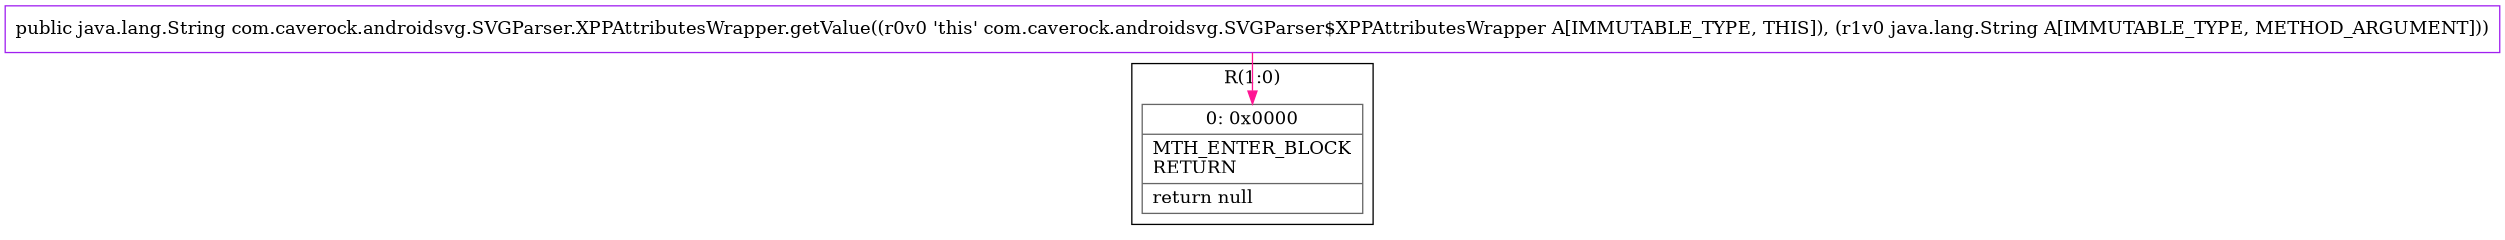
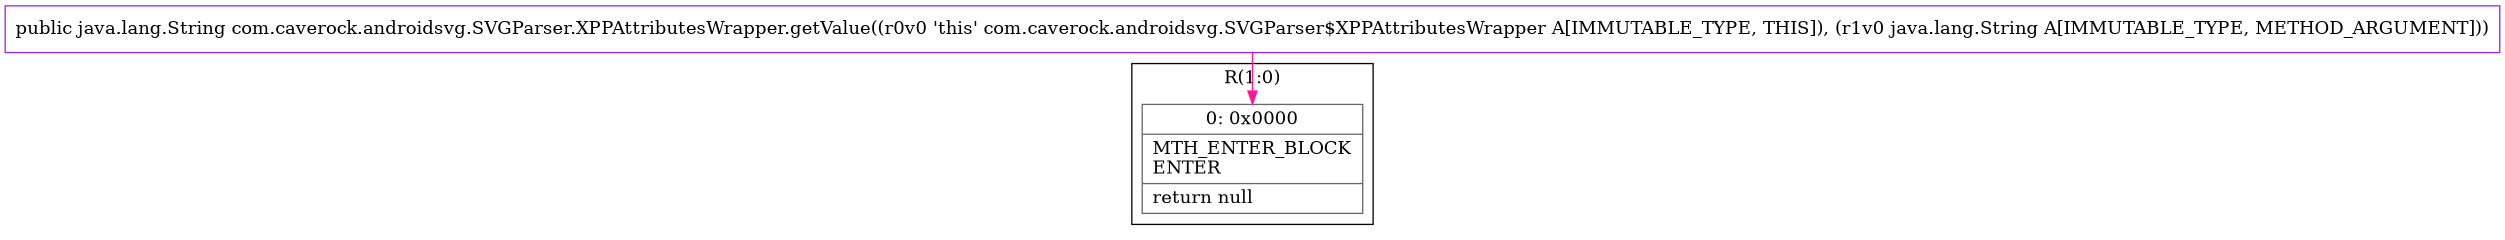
node "0: 0x0000": text "RETURN" -> "ENTER"
